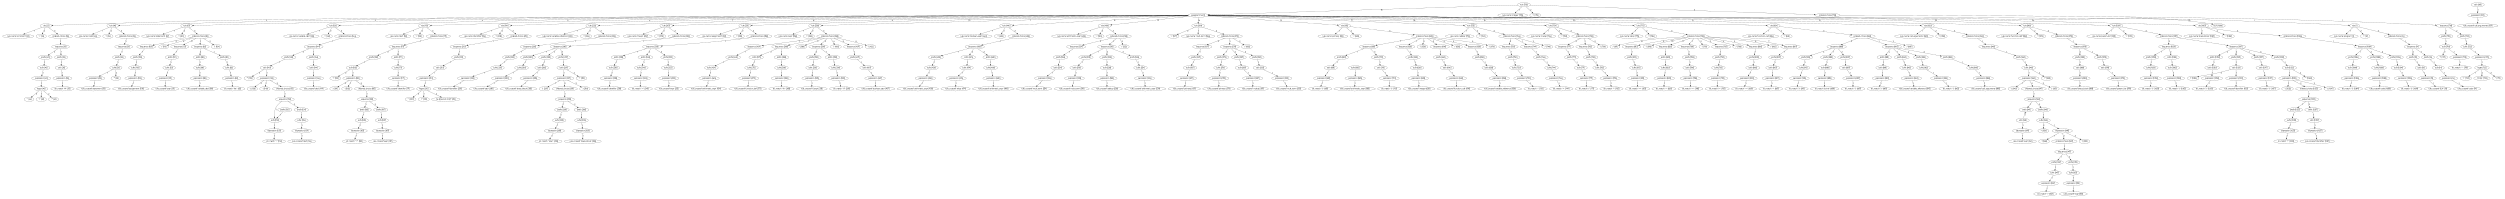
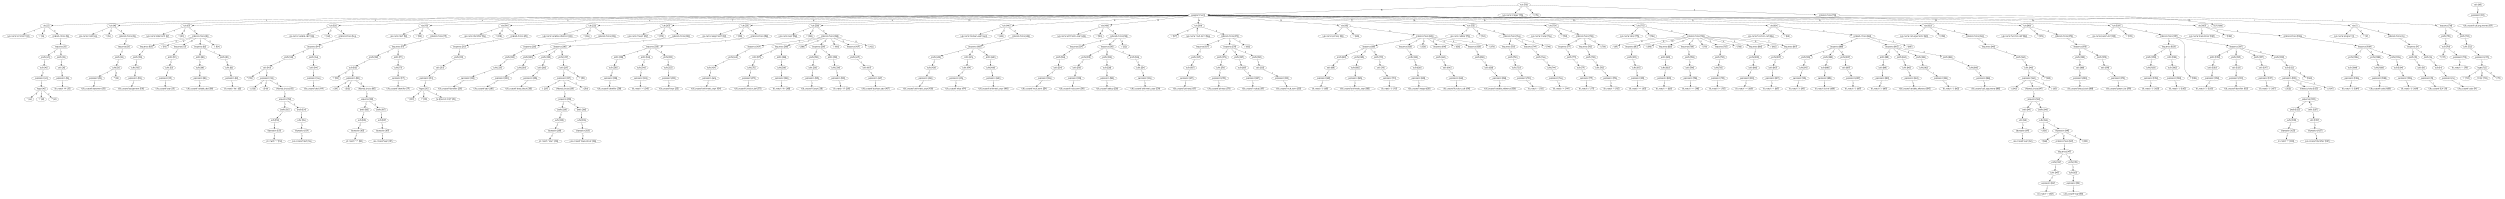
edge "rule [564]" -> "rule_name 'mult_term' [564]": reversed
node "prefix [685]": added
edge "prefix [1084]" -> "sufix [1084]": removed, label "1"
edge "sufix [1021]" -> "'/' [1056]": now "ordered_choice [1017]" -> "'/' [1056]"
edge "sequence [1033]" -> "prefix [1037]": reversed
edge "sequence [150]" -> "sufix [150]": now "sequence [150]" -> "prefix [150]"
edge "sufix [941]" -> "prefix [941]": reversed
